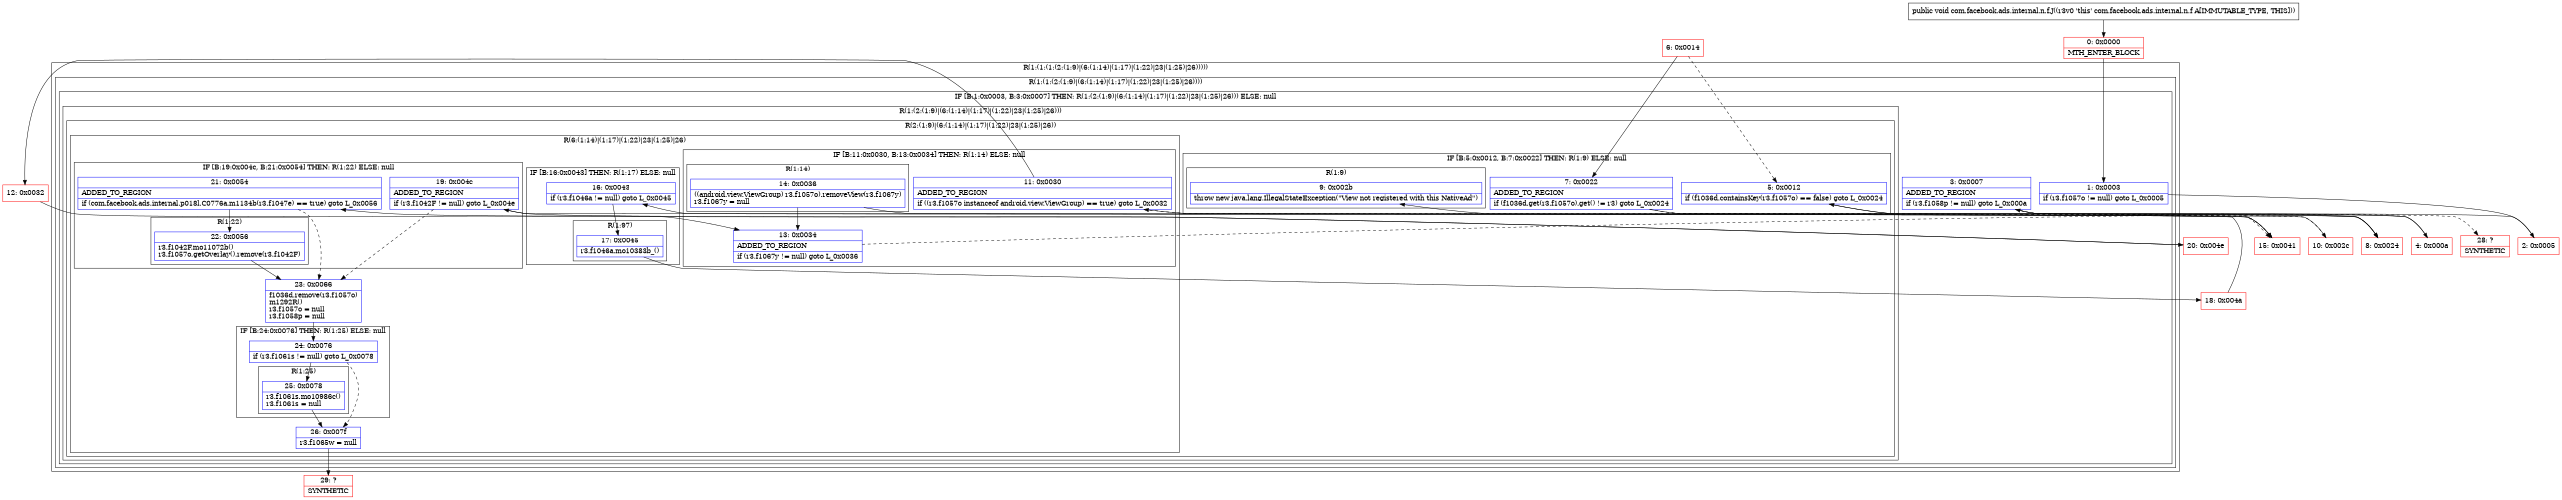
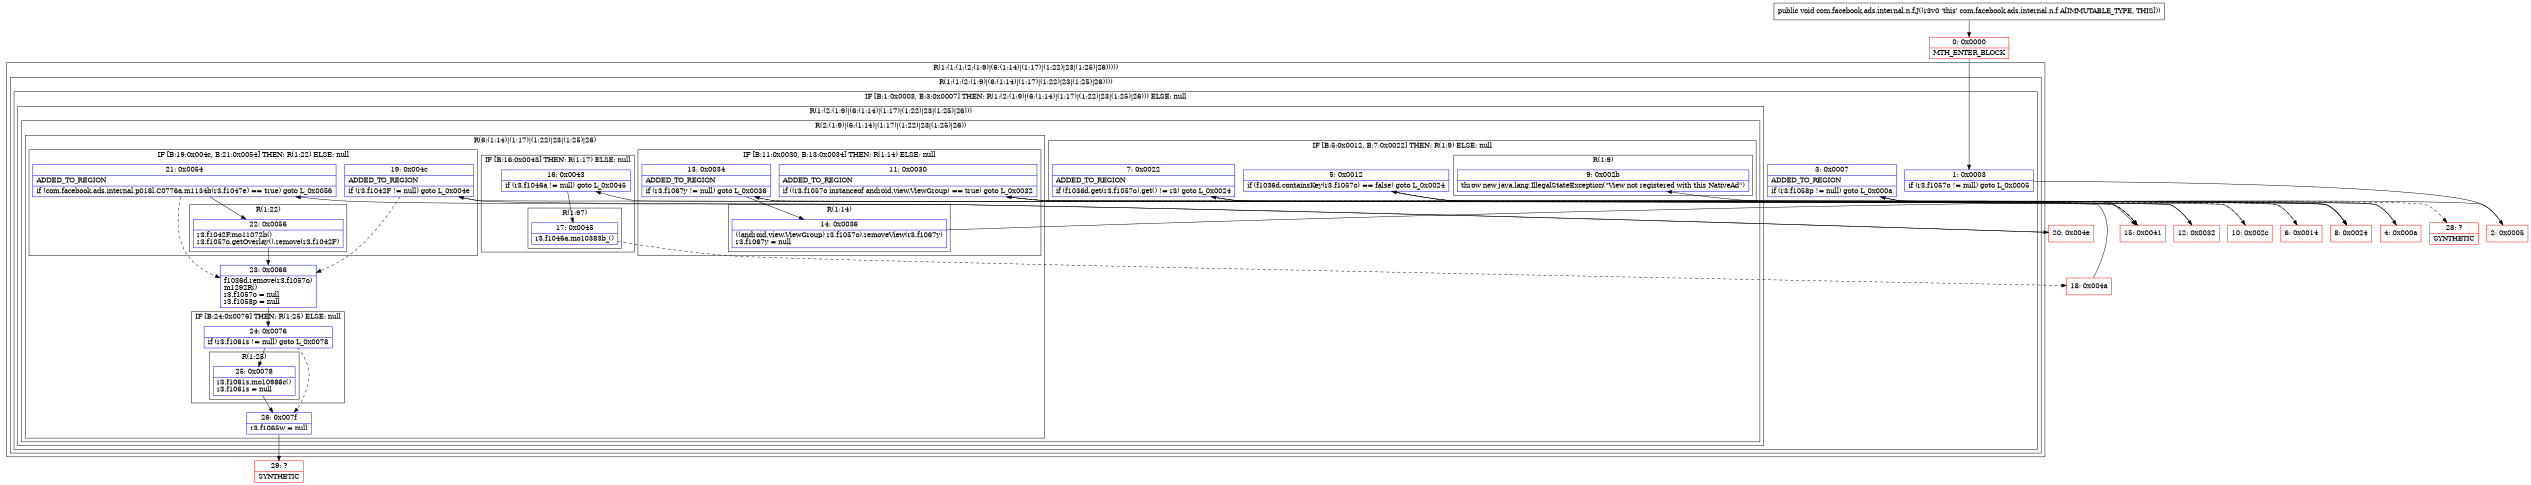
edge "6: 0x0014" -> "5: 0x0012": reversed
edge "14: 0x0036" -> "13: 0x0034": reversed
edge "17: 0x0045" -> "18: 0x004a": style solid -> dashed
